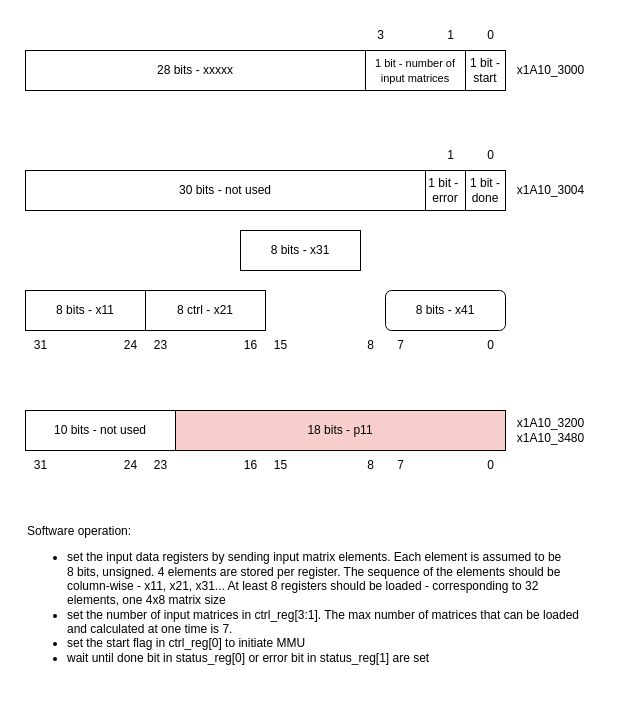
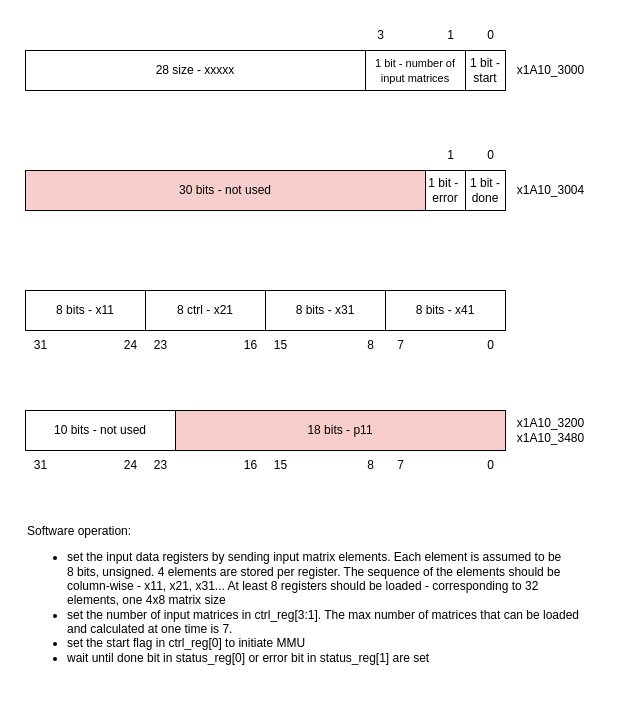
node "28 bits - xxxxx": label "28 bits - xxxxx" -> "28 size - xxxxx"
node "30 bits - not used": fillcolor #ffffff -> #f8cecc
node "8 bits - x31": moved (301, 251) -> (326, 311)
node "8 bits - x41": shape rounded rectangle -> rectangle
